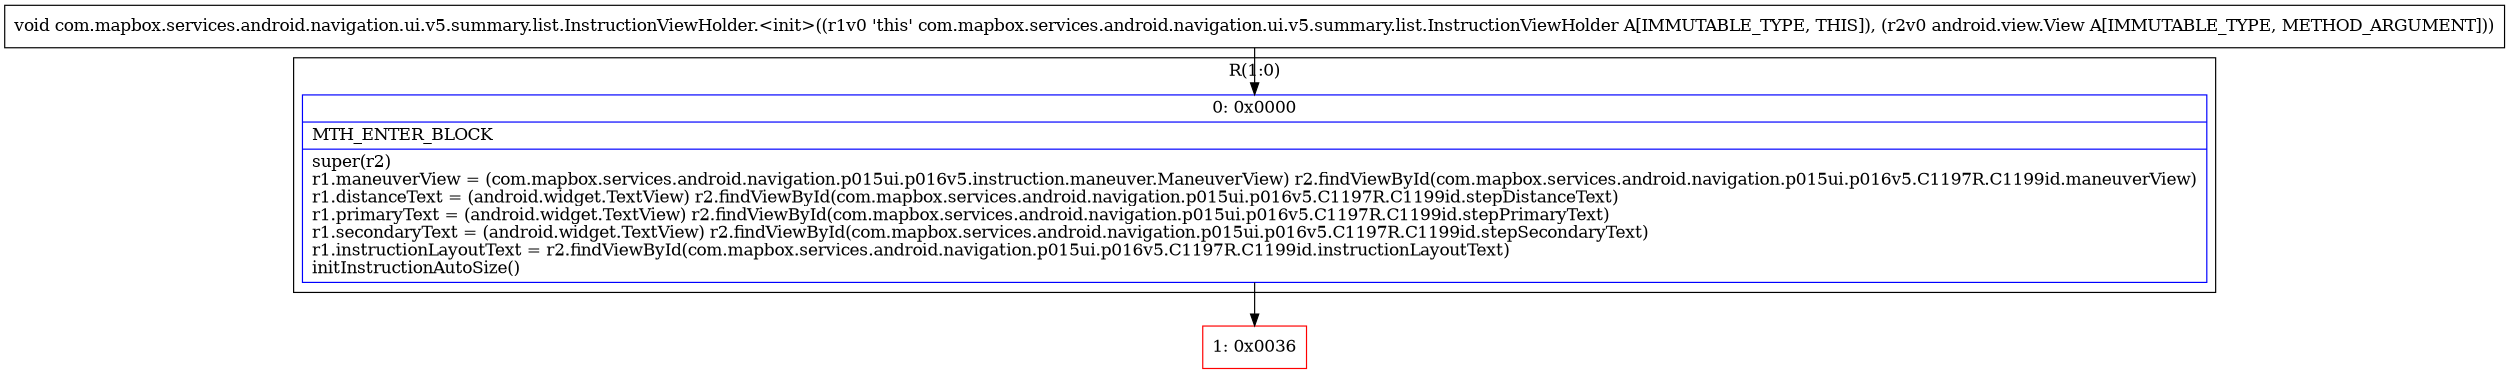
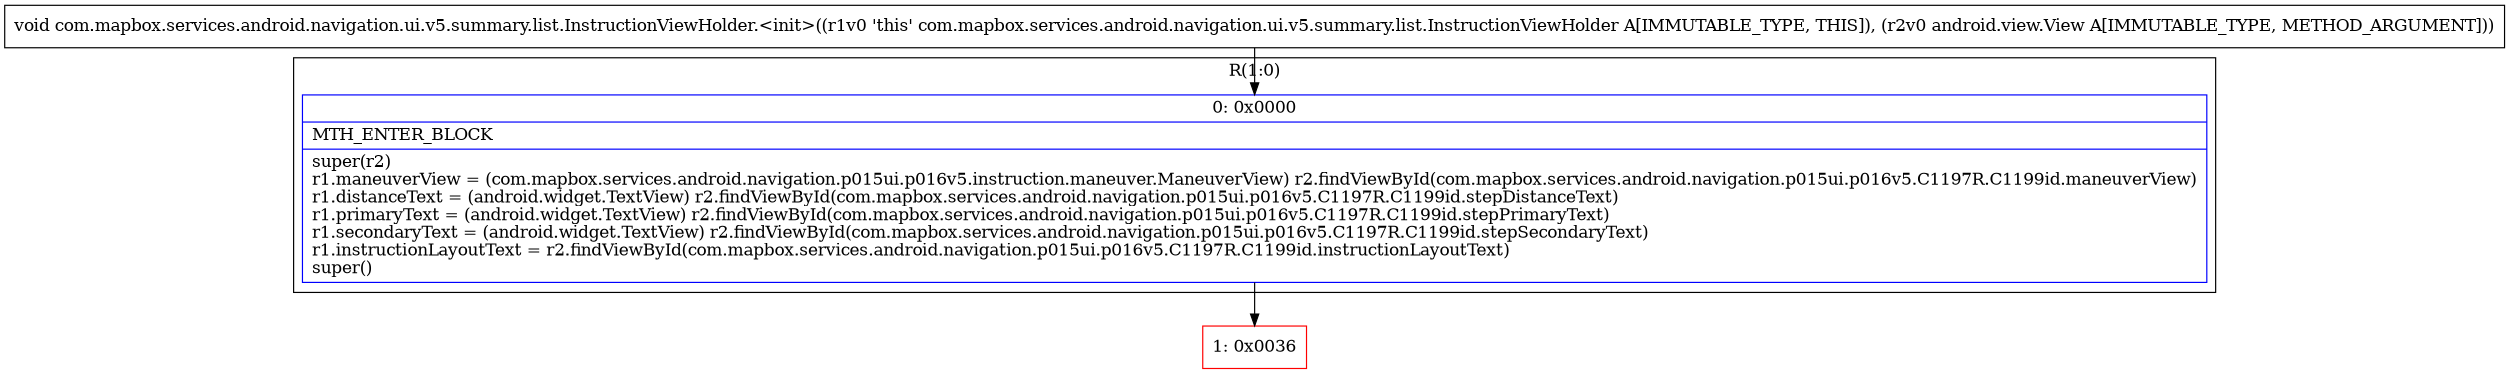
node "0: 0x0000": text "initInstructionAutoSize()" -> "super()"
